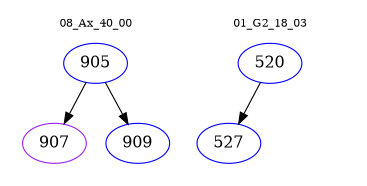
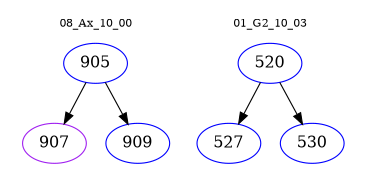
cluster "08_Ax_40_00": label "08_Ax_40_00" -> "08_Ax_10_00"
cluster "01_G2_18_03": label "01_G2_18_03" -> "01_G2_10_03"
node "530": added
